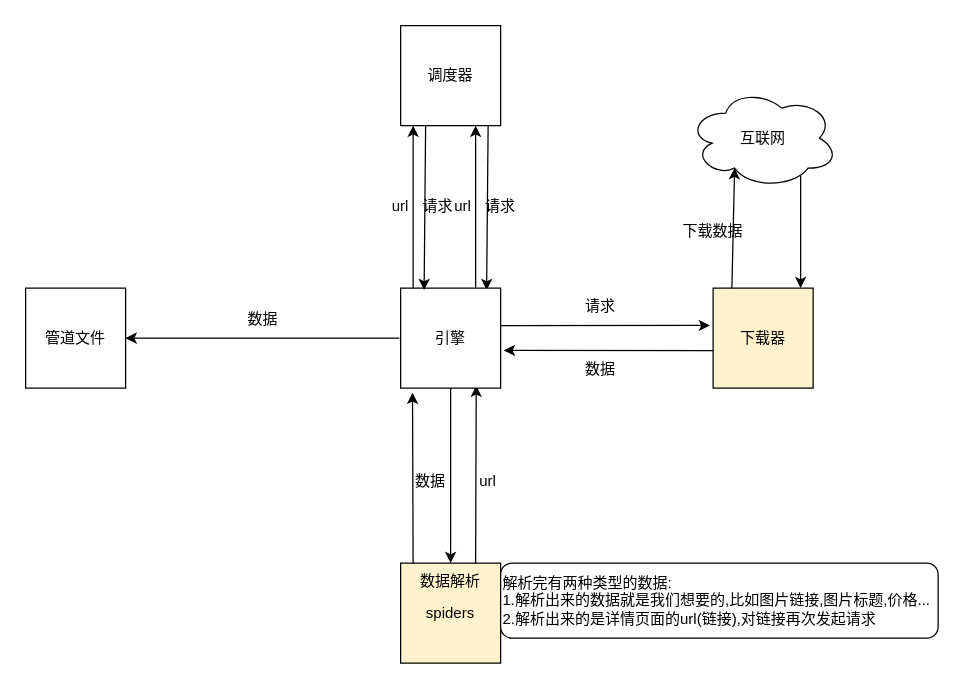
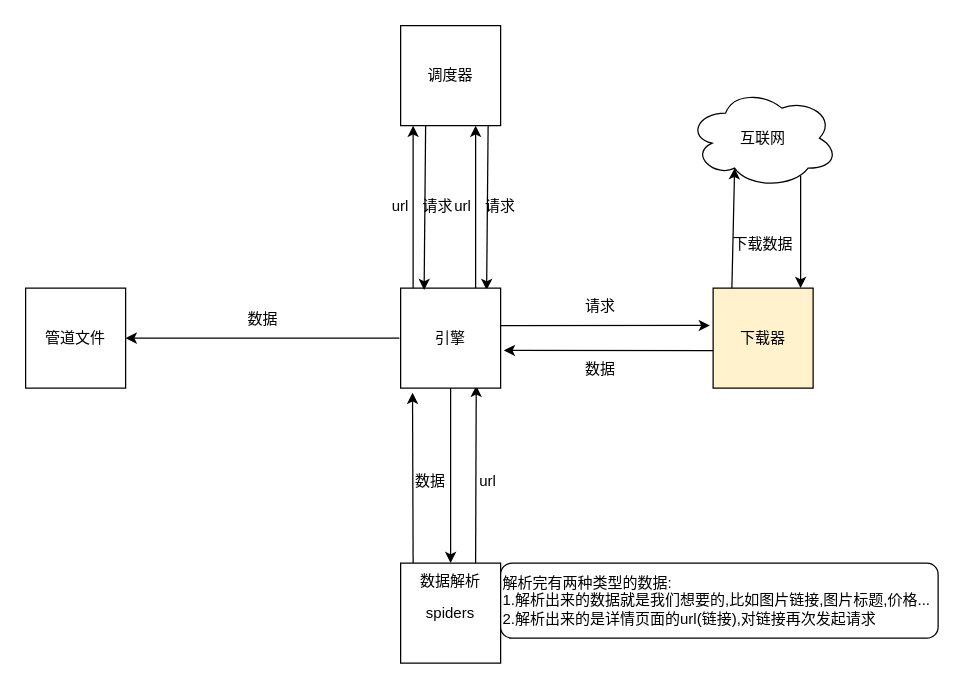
node "下载数据": moved (713, 232) -> (763, 244)
node "spiders": fillcolor #fff2cc -> #ffffff
